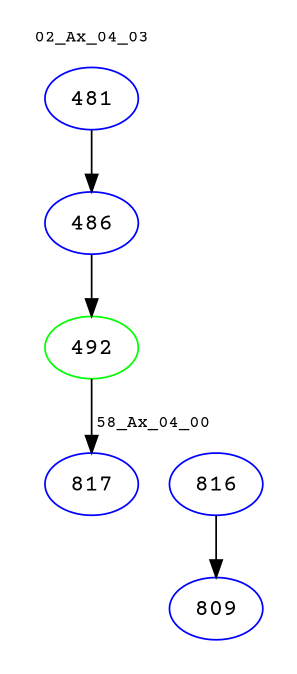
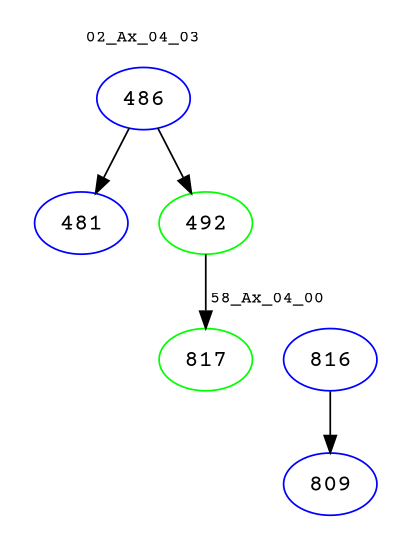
edge "481" -> "486": reversed
node "817": color blue -> green
